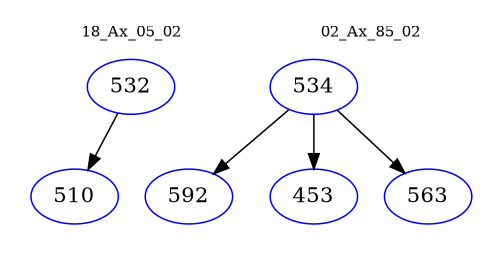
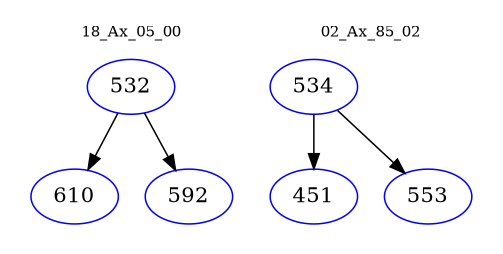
cluster "18_Ax_05_02": label "18_Ax_05_02" -> "18_Ax_05_00"
edge "534" -> "592": now "532" -> "592"
node "510": label "510" -> "610"
node "453": label "453" -> "451"
node "563": label "563" -> "553"
